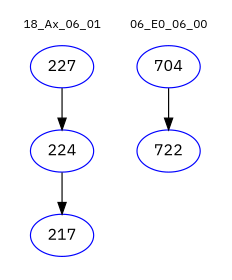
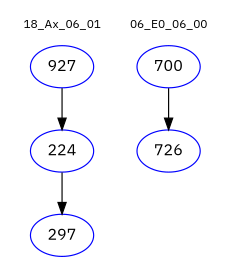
node "227": label "227" -> "927"
node "704": label "704" -> "700"
node "722": label "722" -> "726"
node "217": label "217" -> "297"
